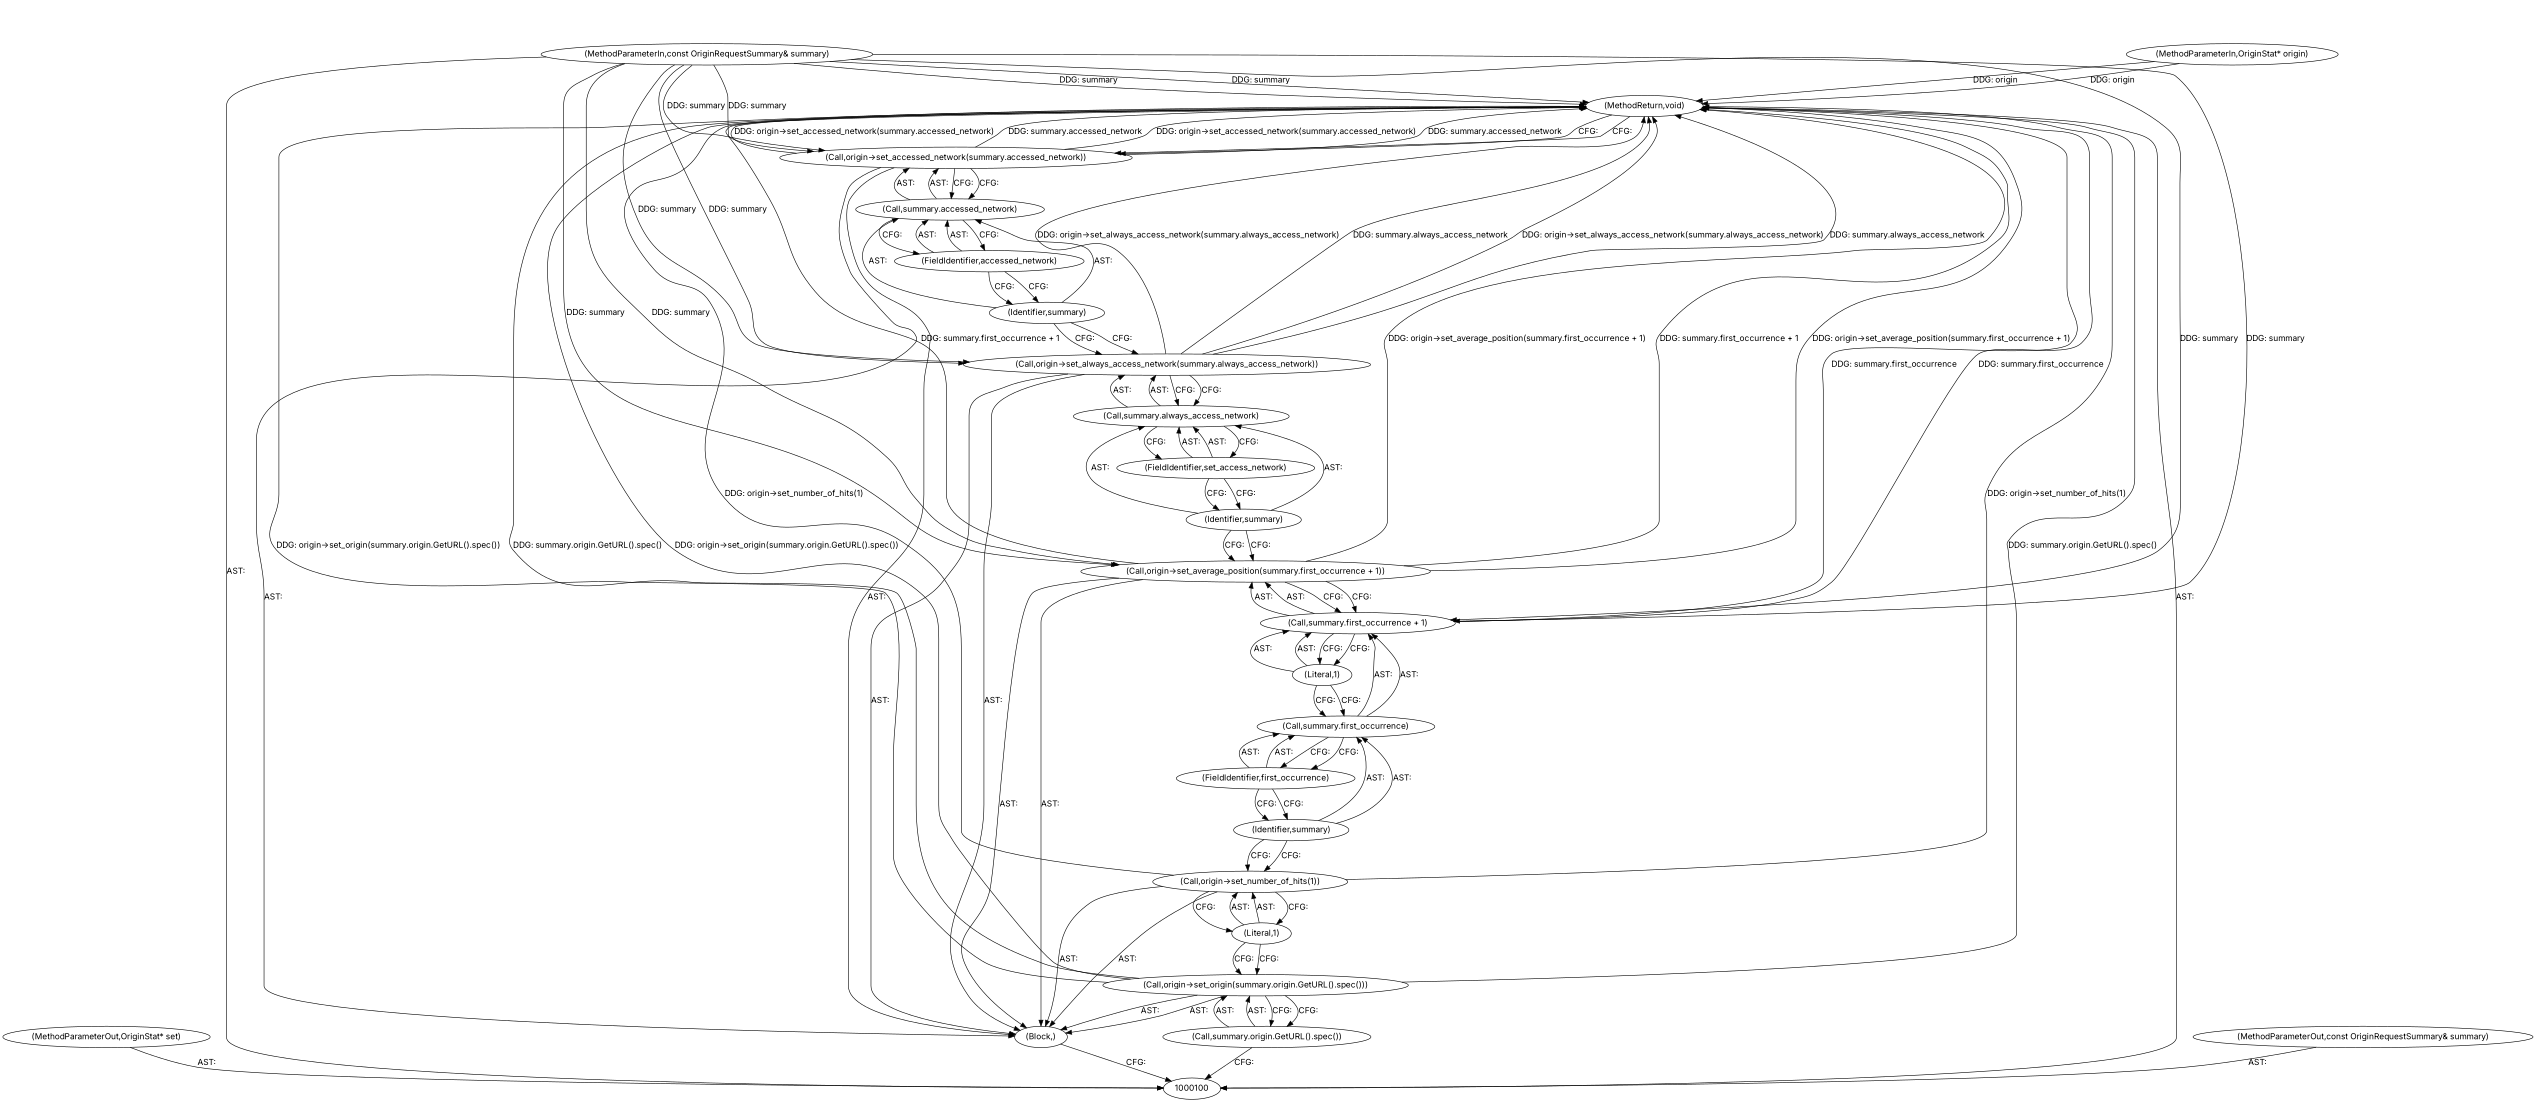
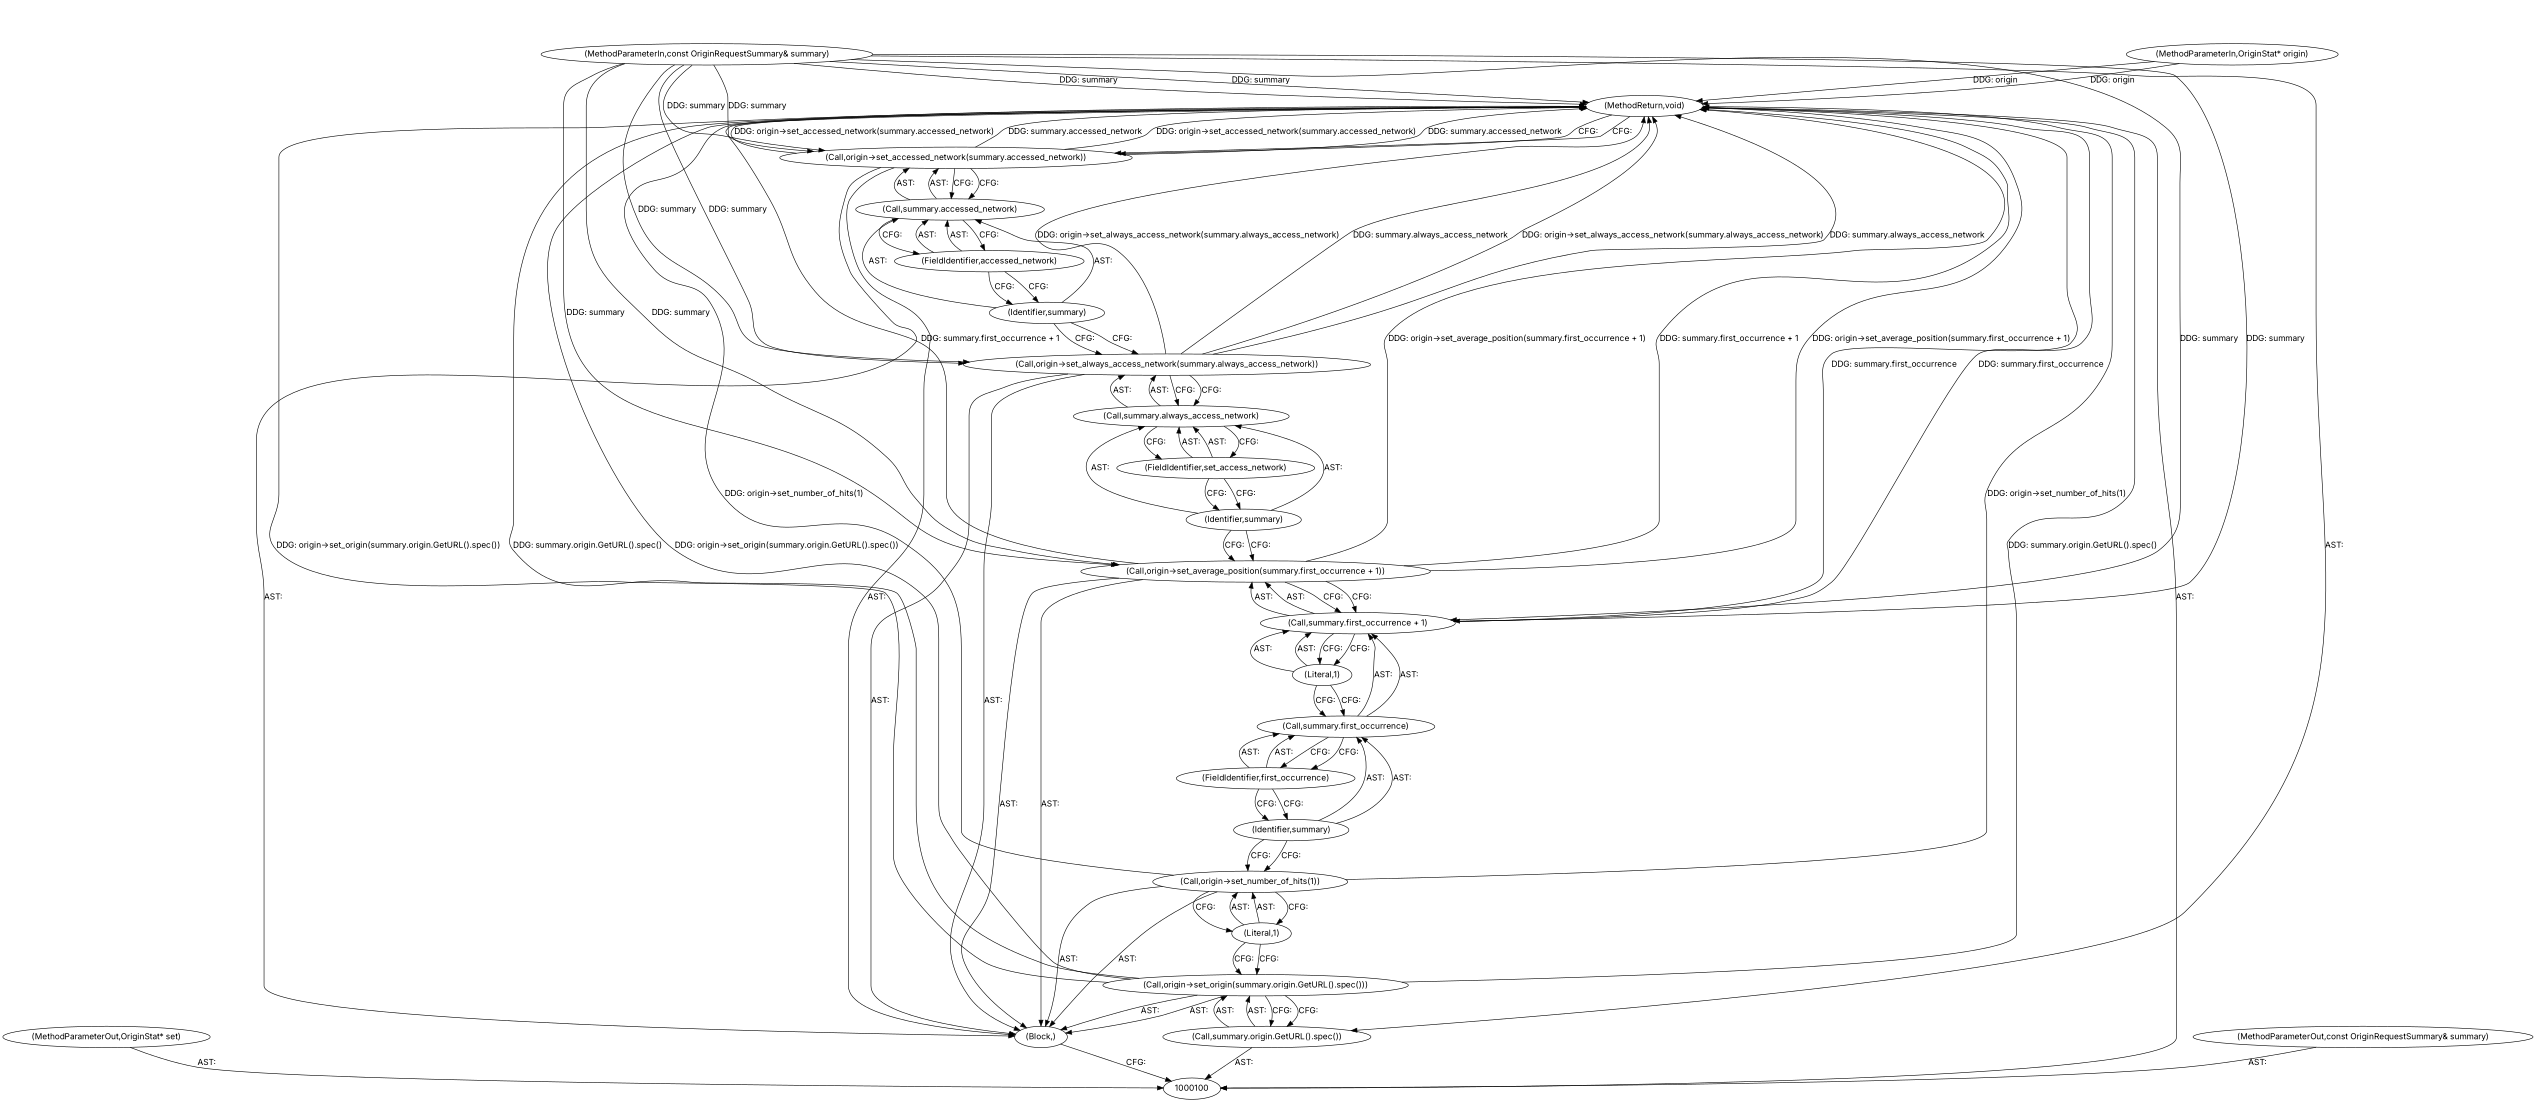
edge "(MethodParameterIn,const OriginRequestSummary& summary)" -> "1000100": now "(MethodParameterIn,const OriginRequestSummary& summary)" -> "(Call,summary.origin.GetURL().spec())"
edge "(Call,summary.origin.GetURL().spec())" -> "1000100": label "CFG: " -> "AST: "
